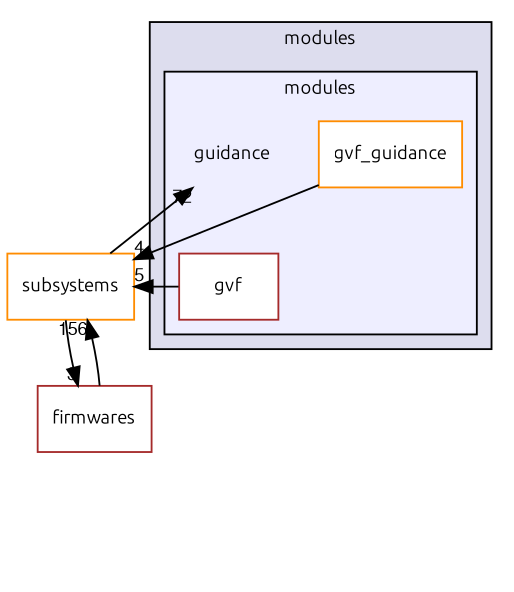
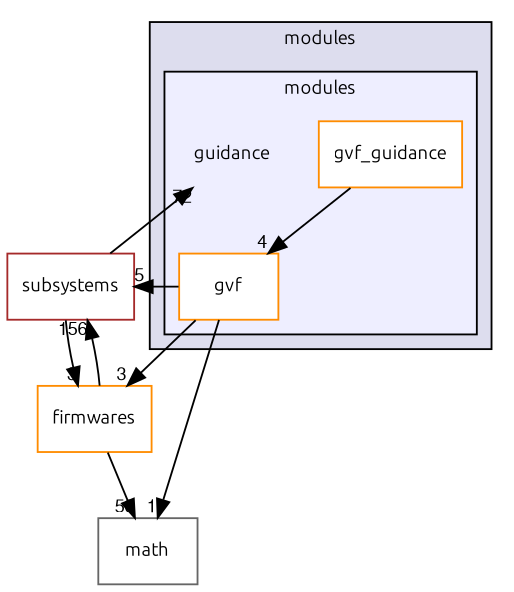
edge "gvf_guidance" -> "subsystems": now "gvf_guidance" -> "gvf"
node "subsystems": color darkorange -> brown
node "gvf": color brown -> darkorange
edge "gvf" -> "firmwares": added
node "firmwares": color brown -> darkorange
node "math": added
